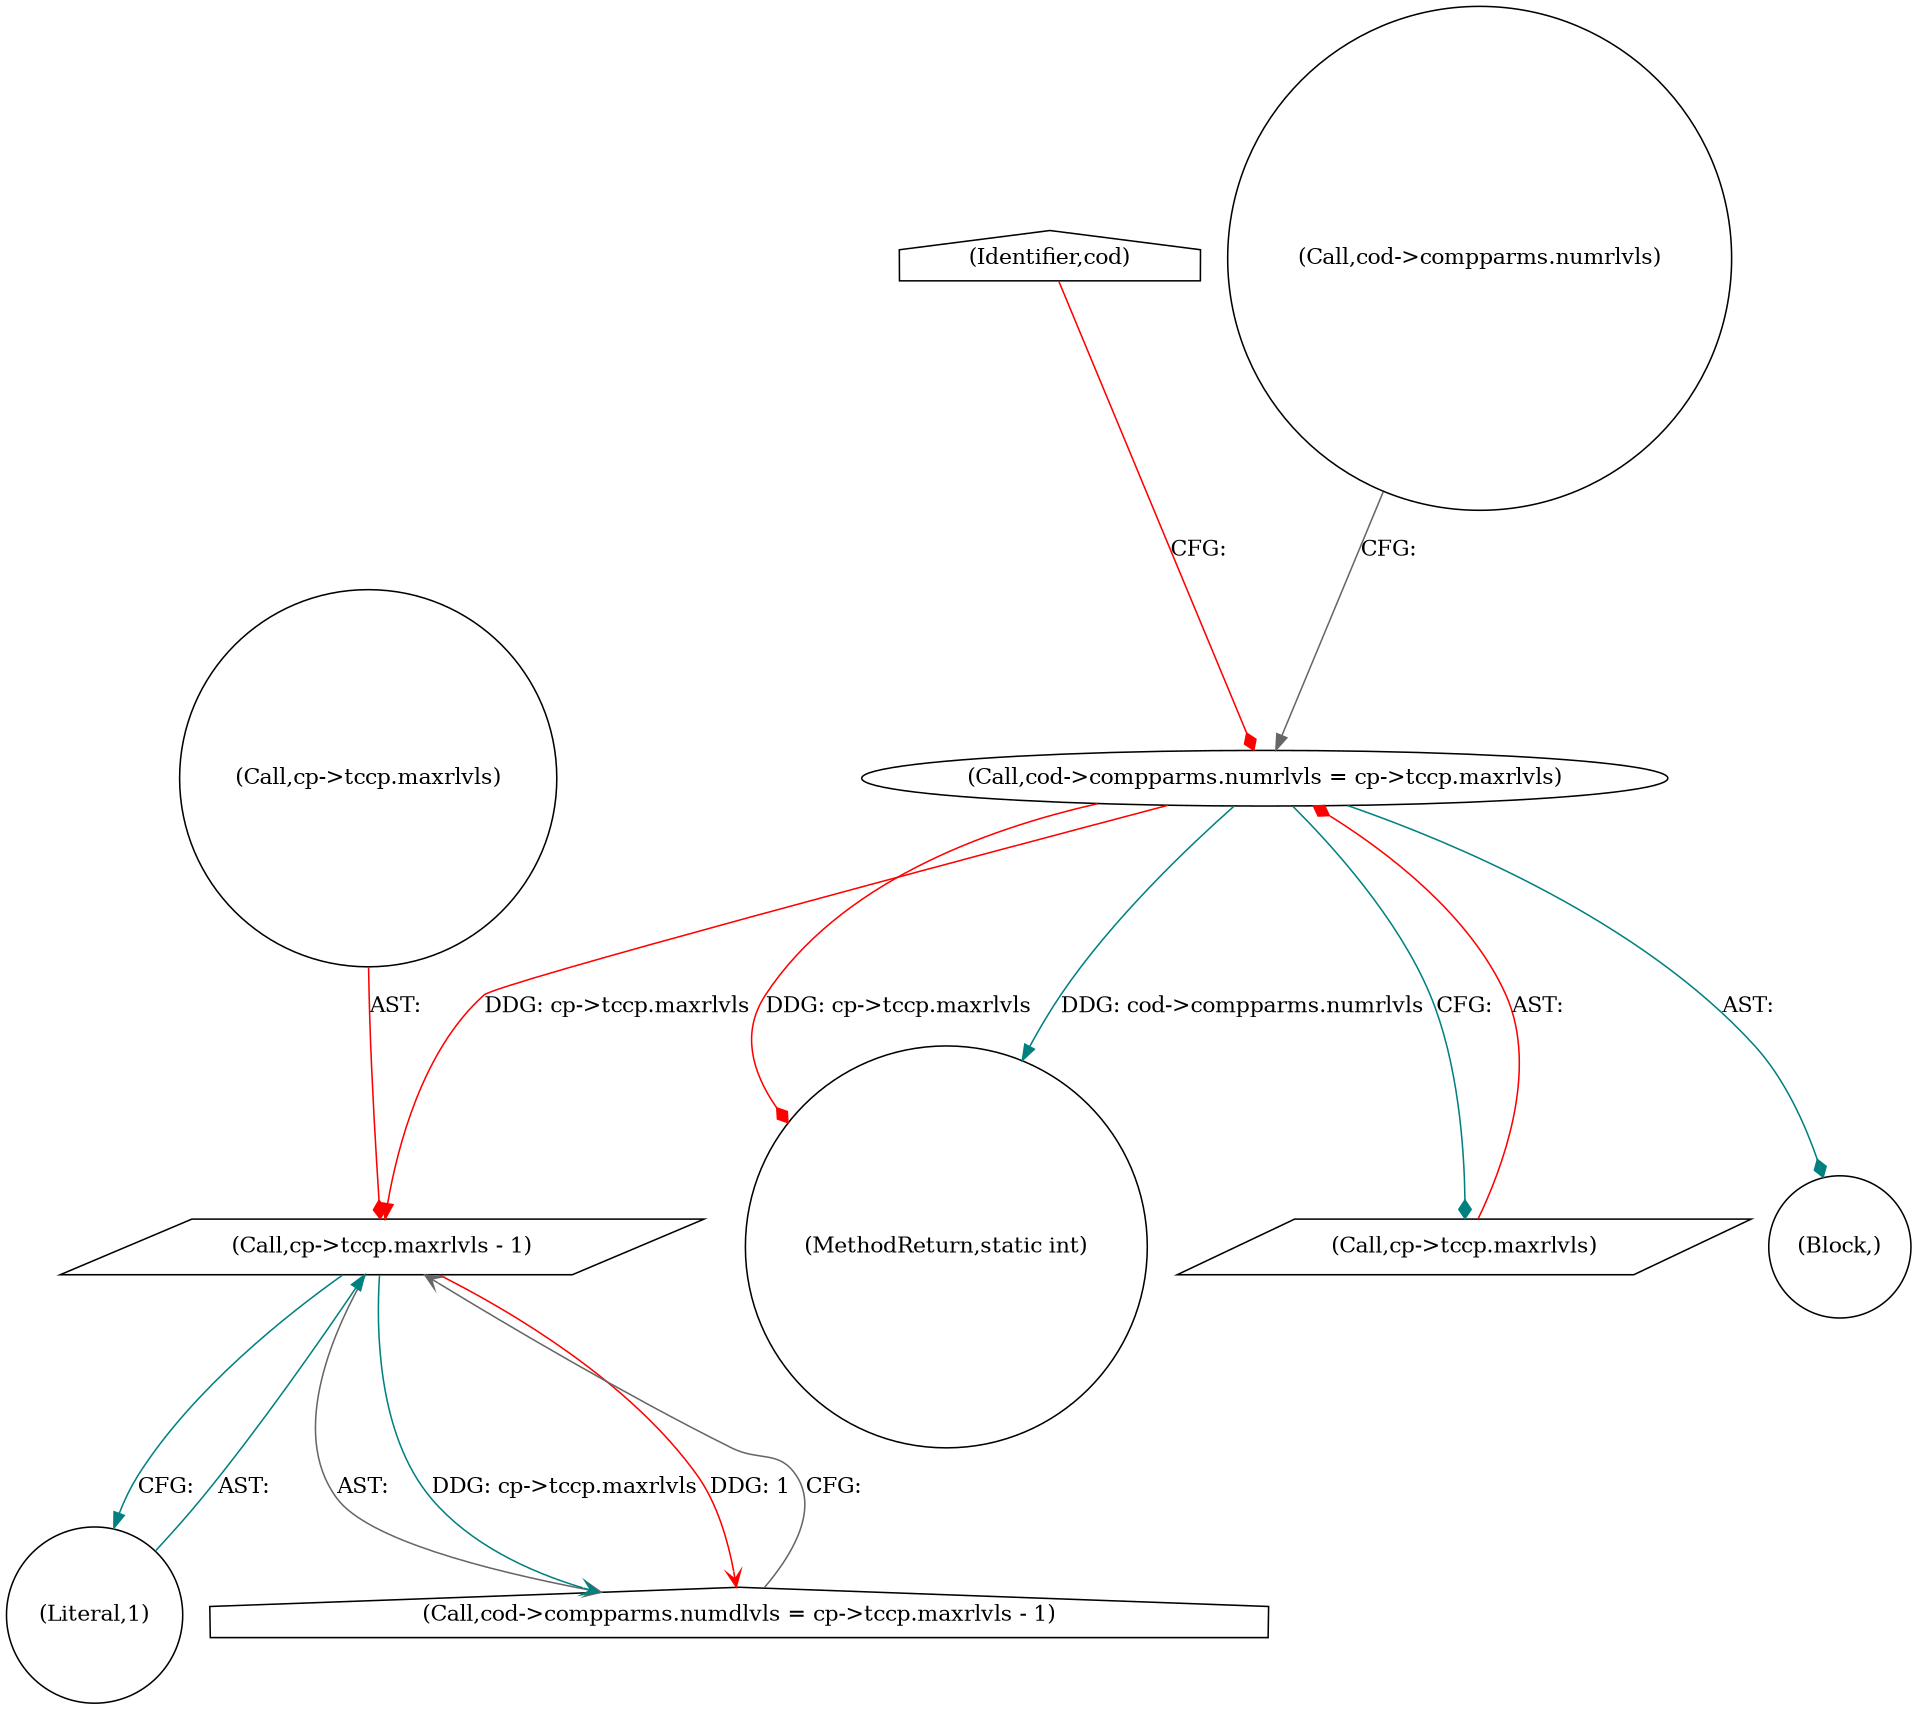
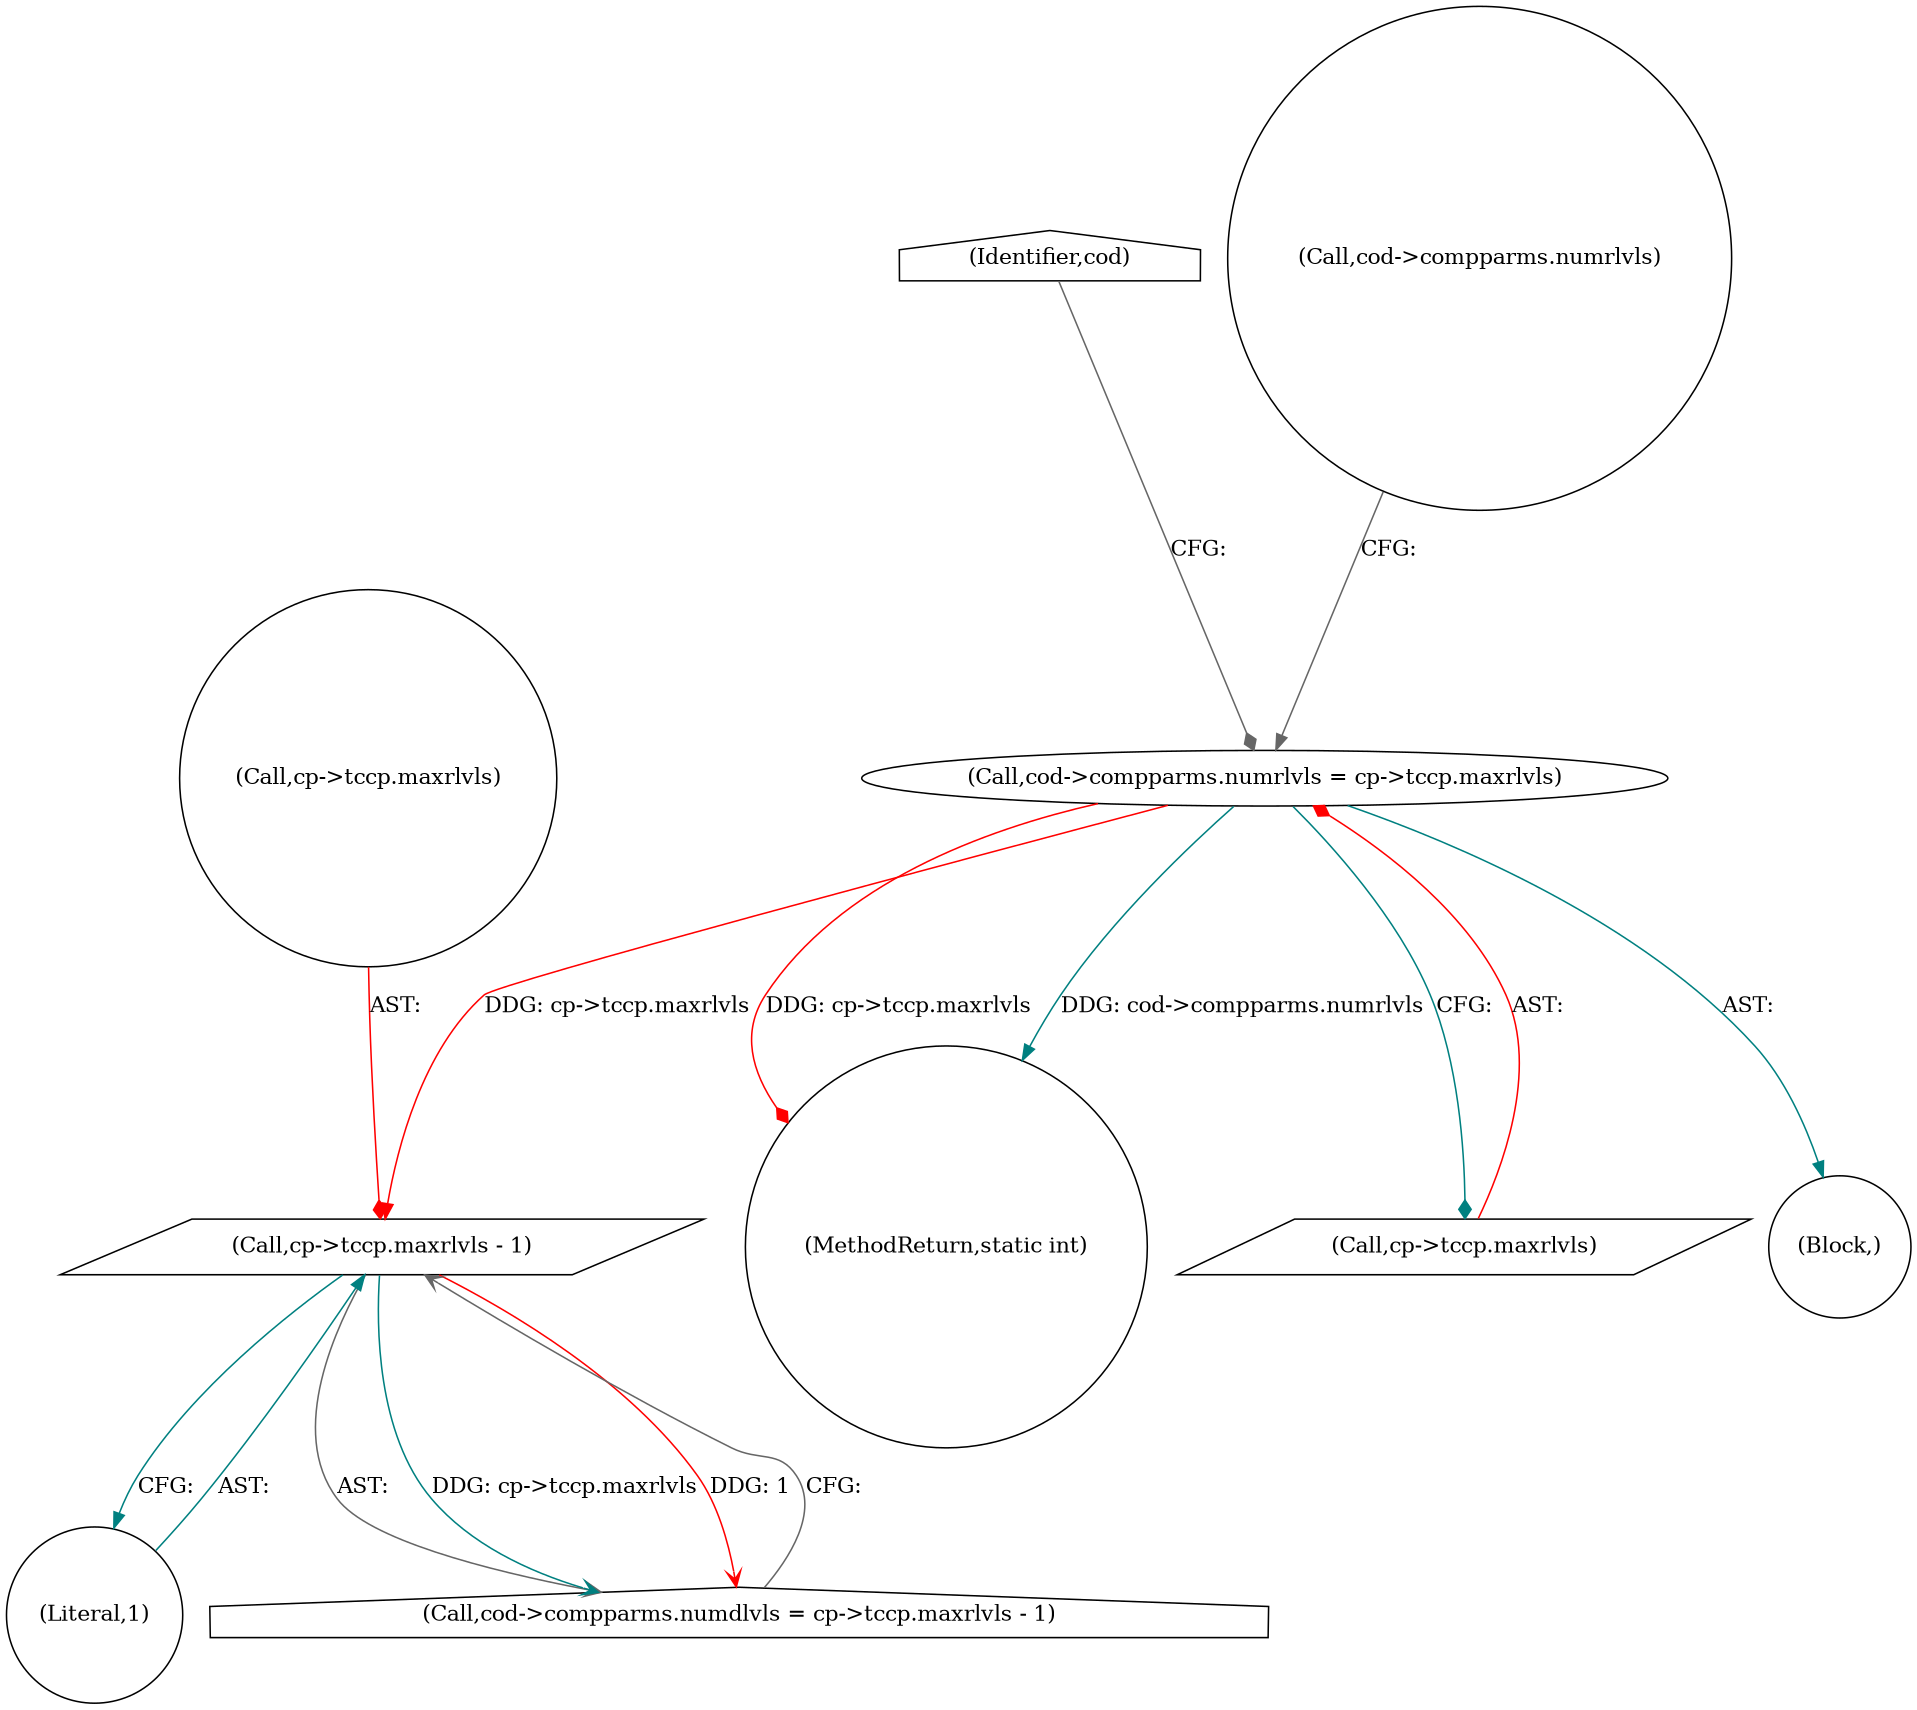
edge "(Identifier,cod)" -> "(Call,cod->compparms.numrlvls = cp->tccp.maxrlvls)": color red -> gray40
edge "(Call,cod->compparms.numrlvls = cp->tccp.maxrlvls)" -> "(Block,)": arrowhead diamond -> normal
